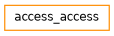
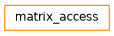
node "access_access": label "access_access" -> "matrix_access"
